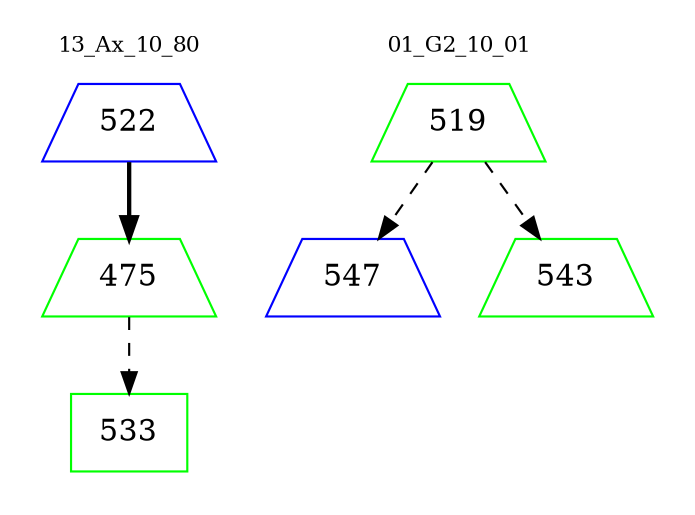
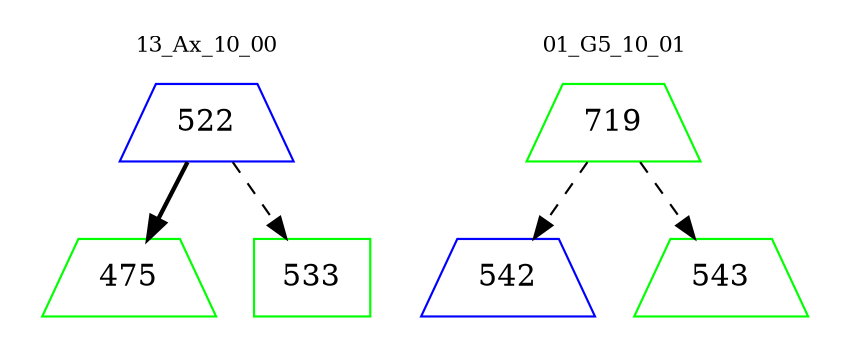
cluster "13_Ax_10_80": label "13_Ax_10_80" -> "13_Ax_10_00"
cluster "01_G2_10_01": label "01_G2_10_01" -> "01_G5_10_01"
node "519": label "519" -> "719"
node "547": label "547" -> "542"
edge "475" -> "533": now "522" -> "533"
